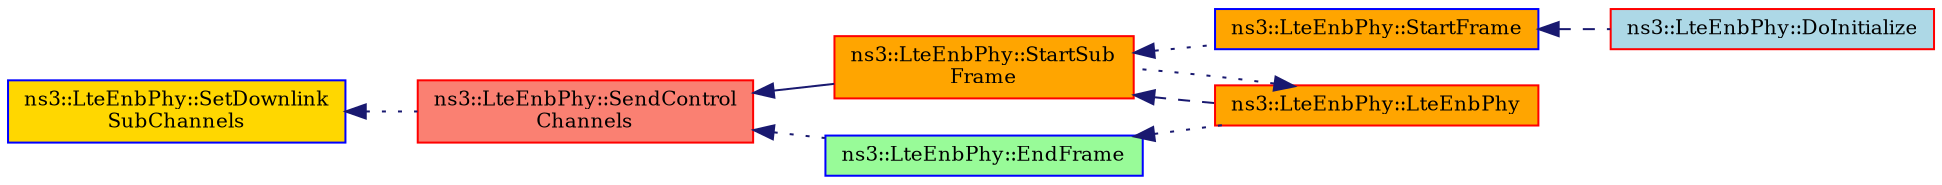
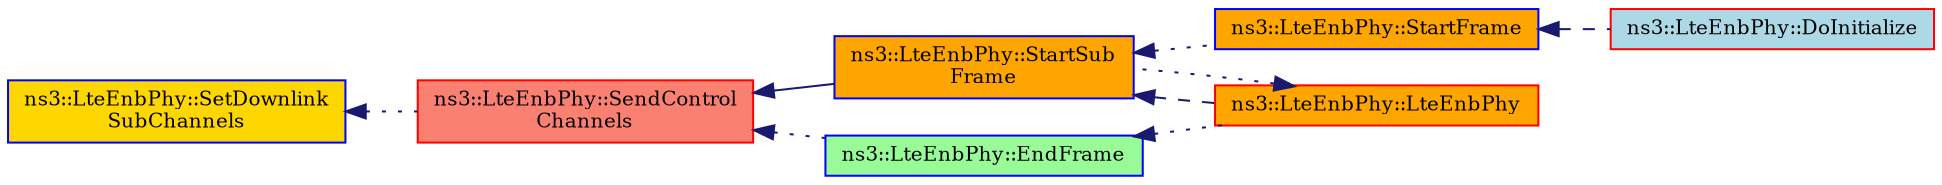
node "ns3::LteEnbPhy::StartSub Frame": color red -> blue
